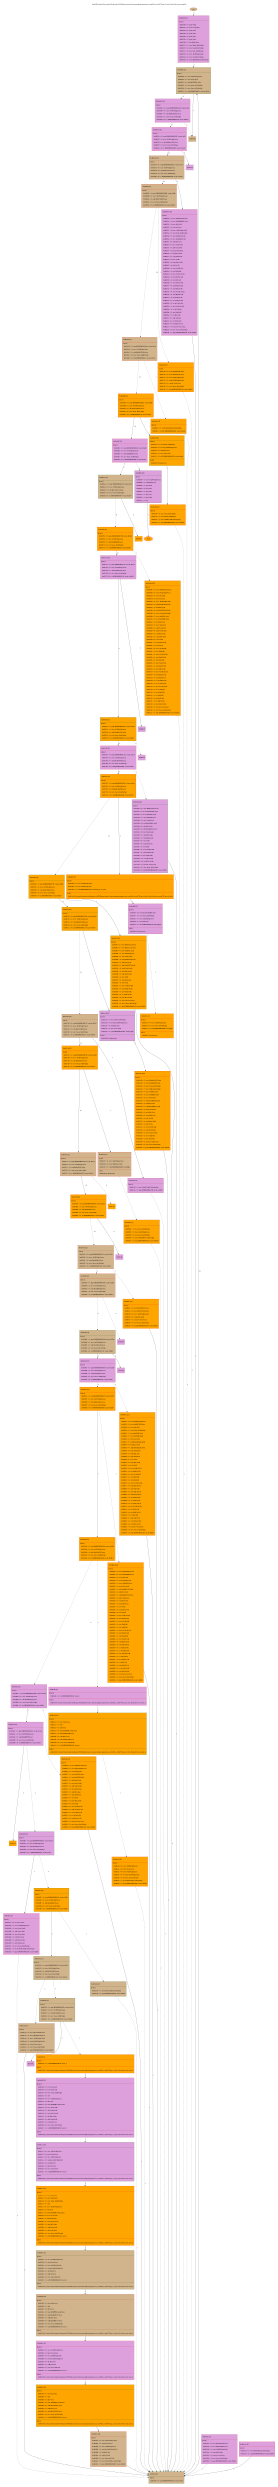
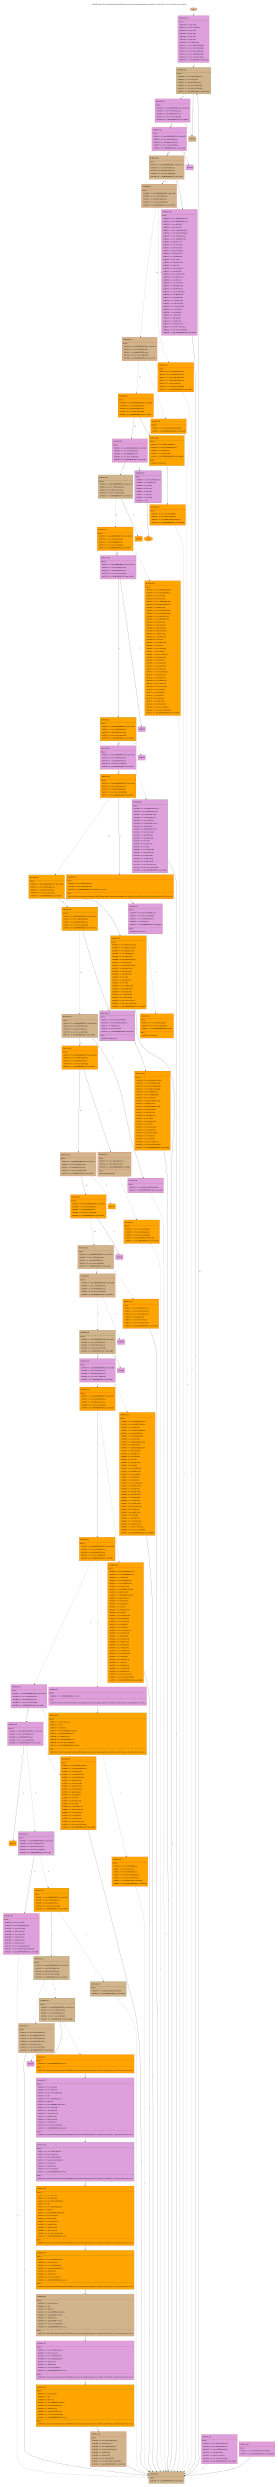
node "0x401d15 [33]": fillcolor tan -> orange
